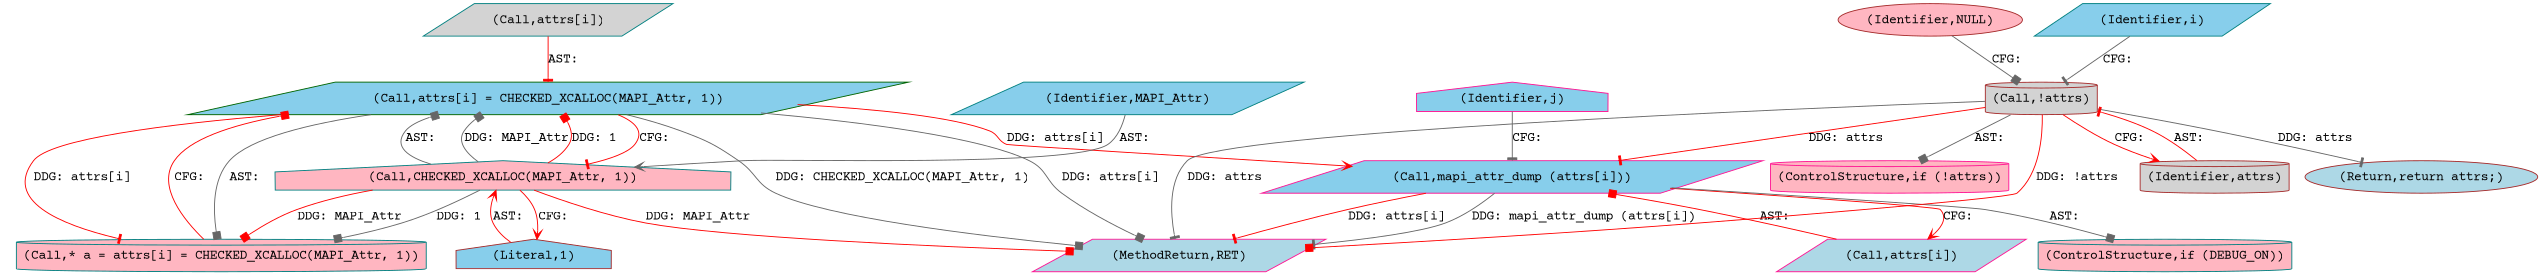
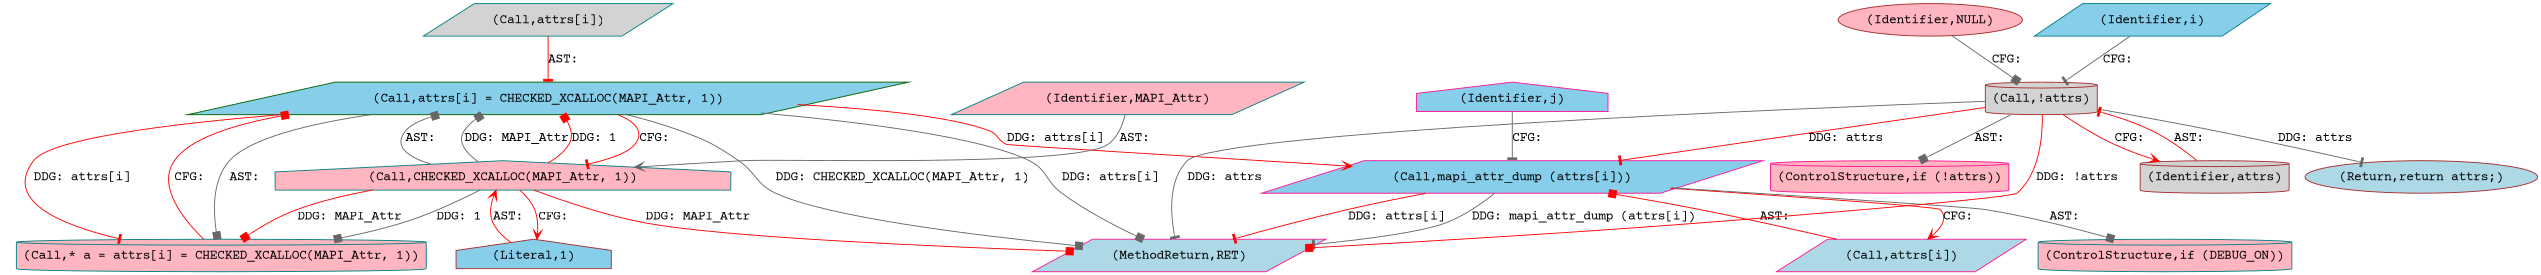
node "(Identifier,MAPI_Attr)": fillcolor skyblue -> lightpink
